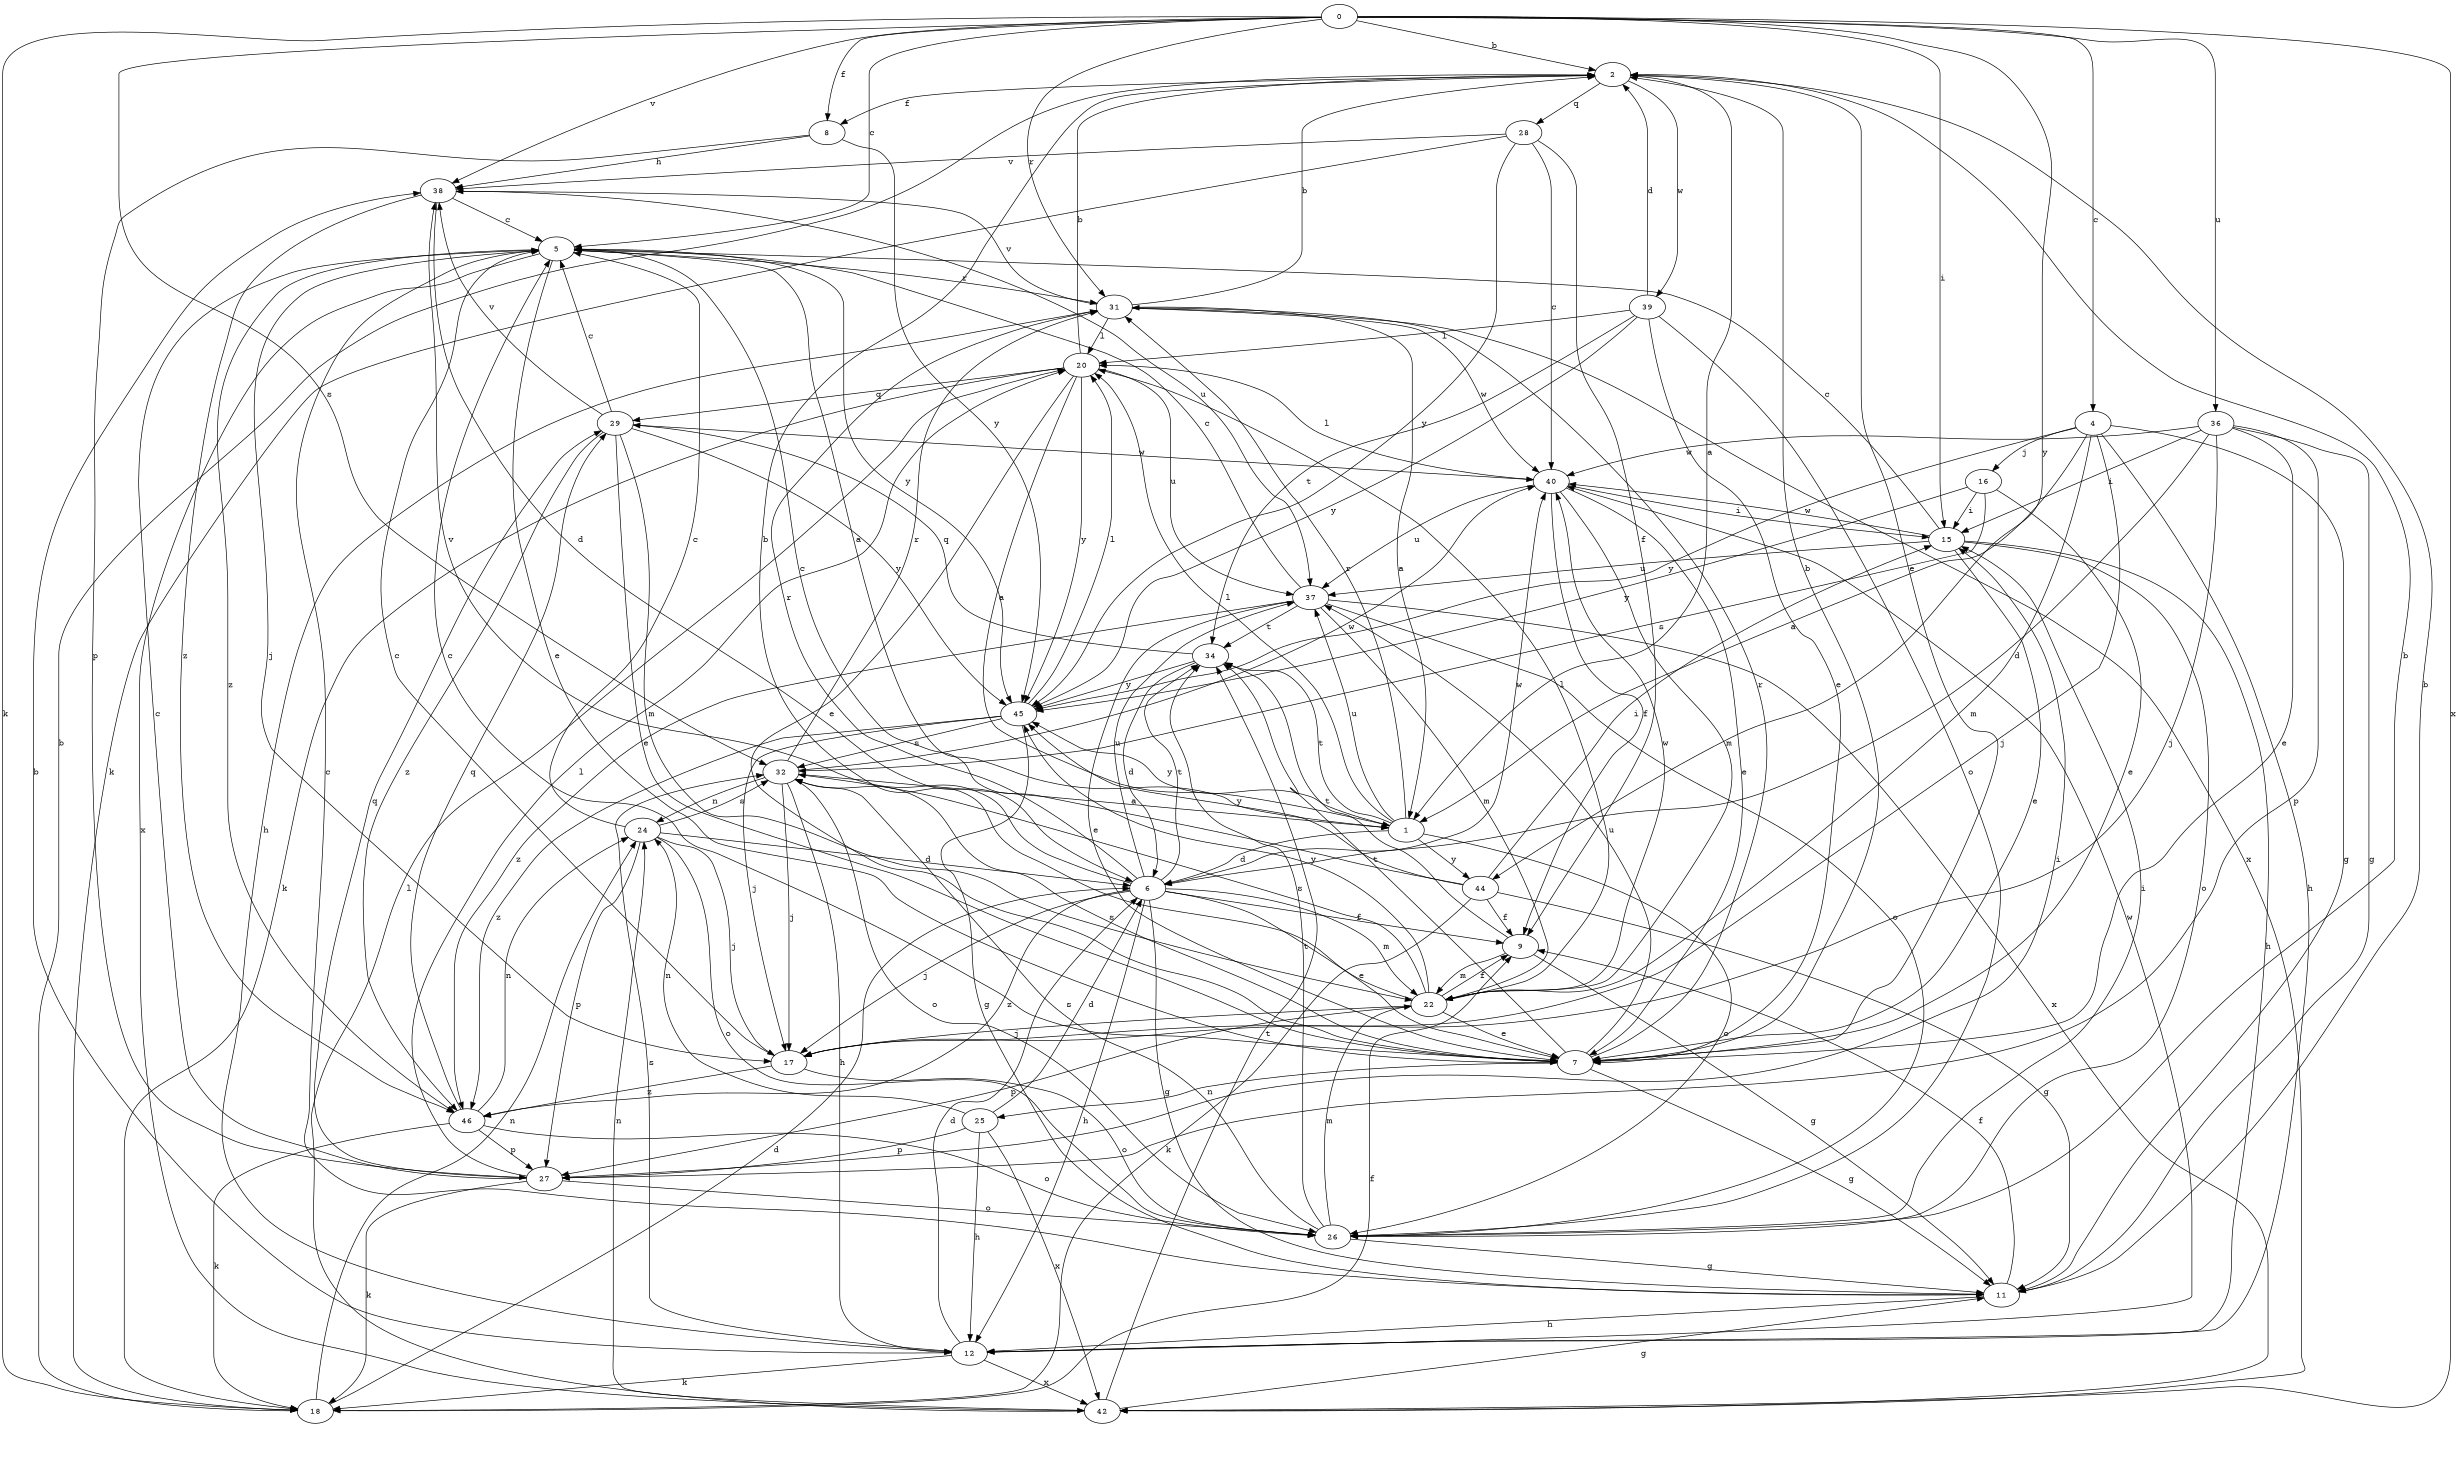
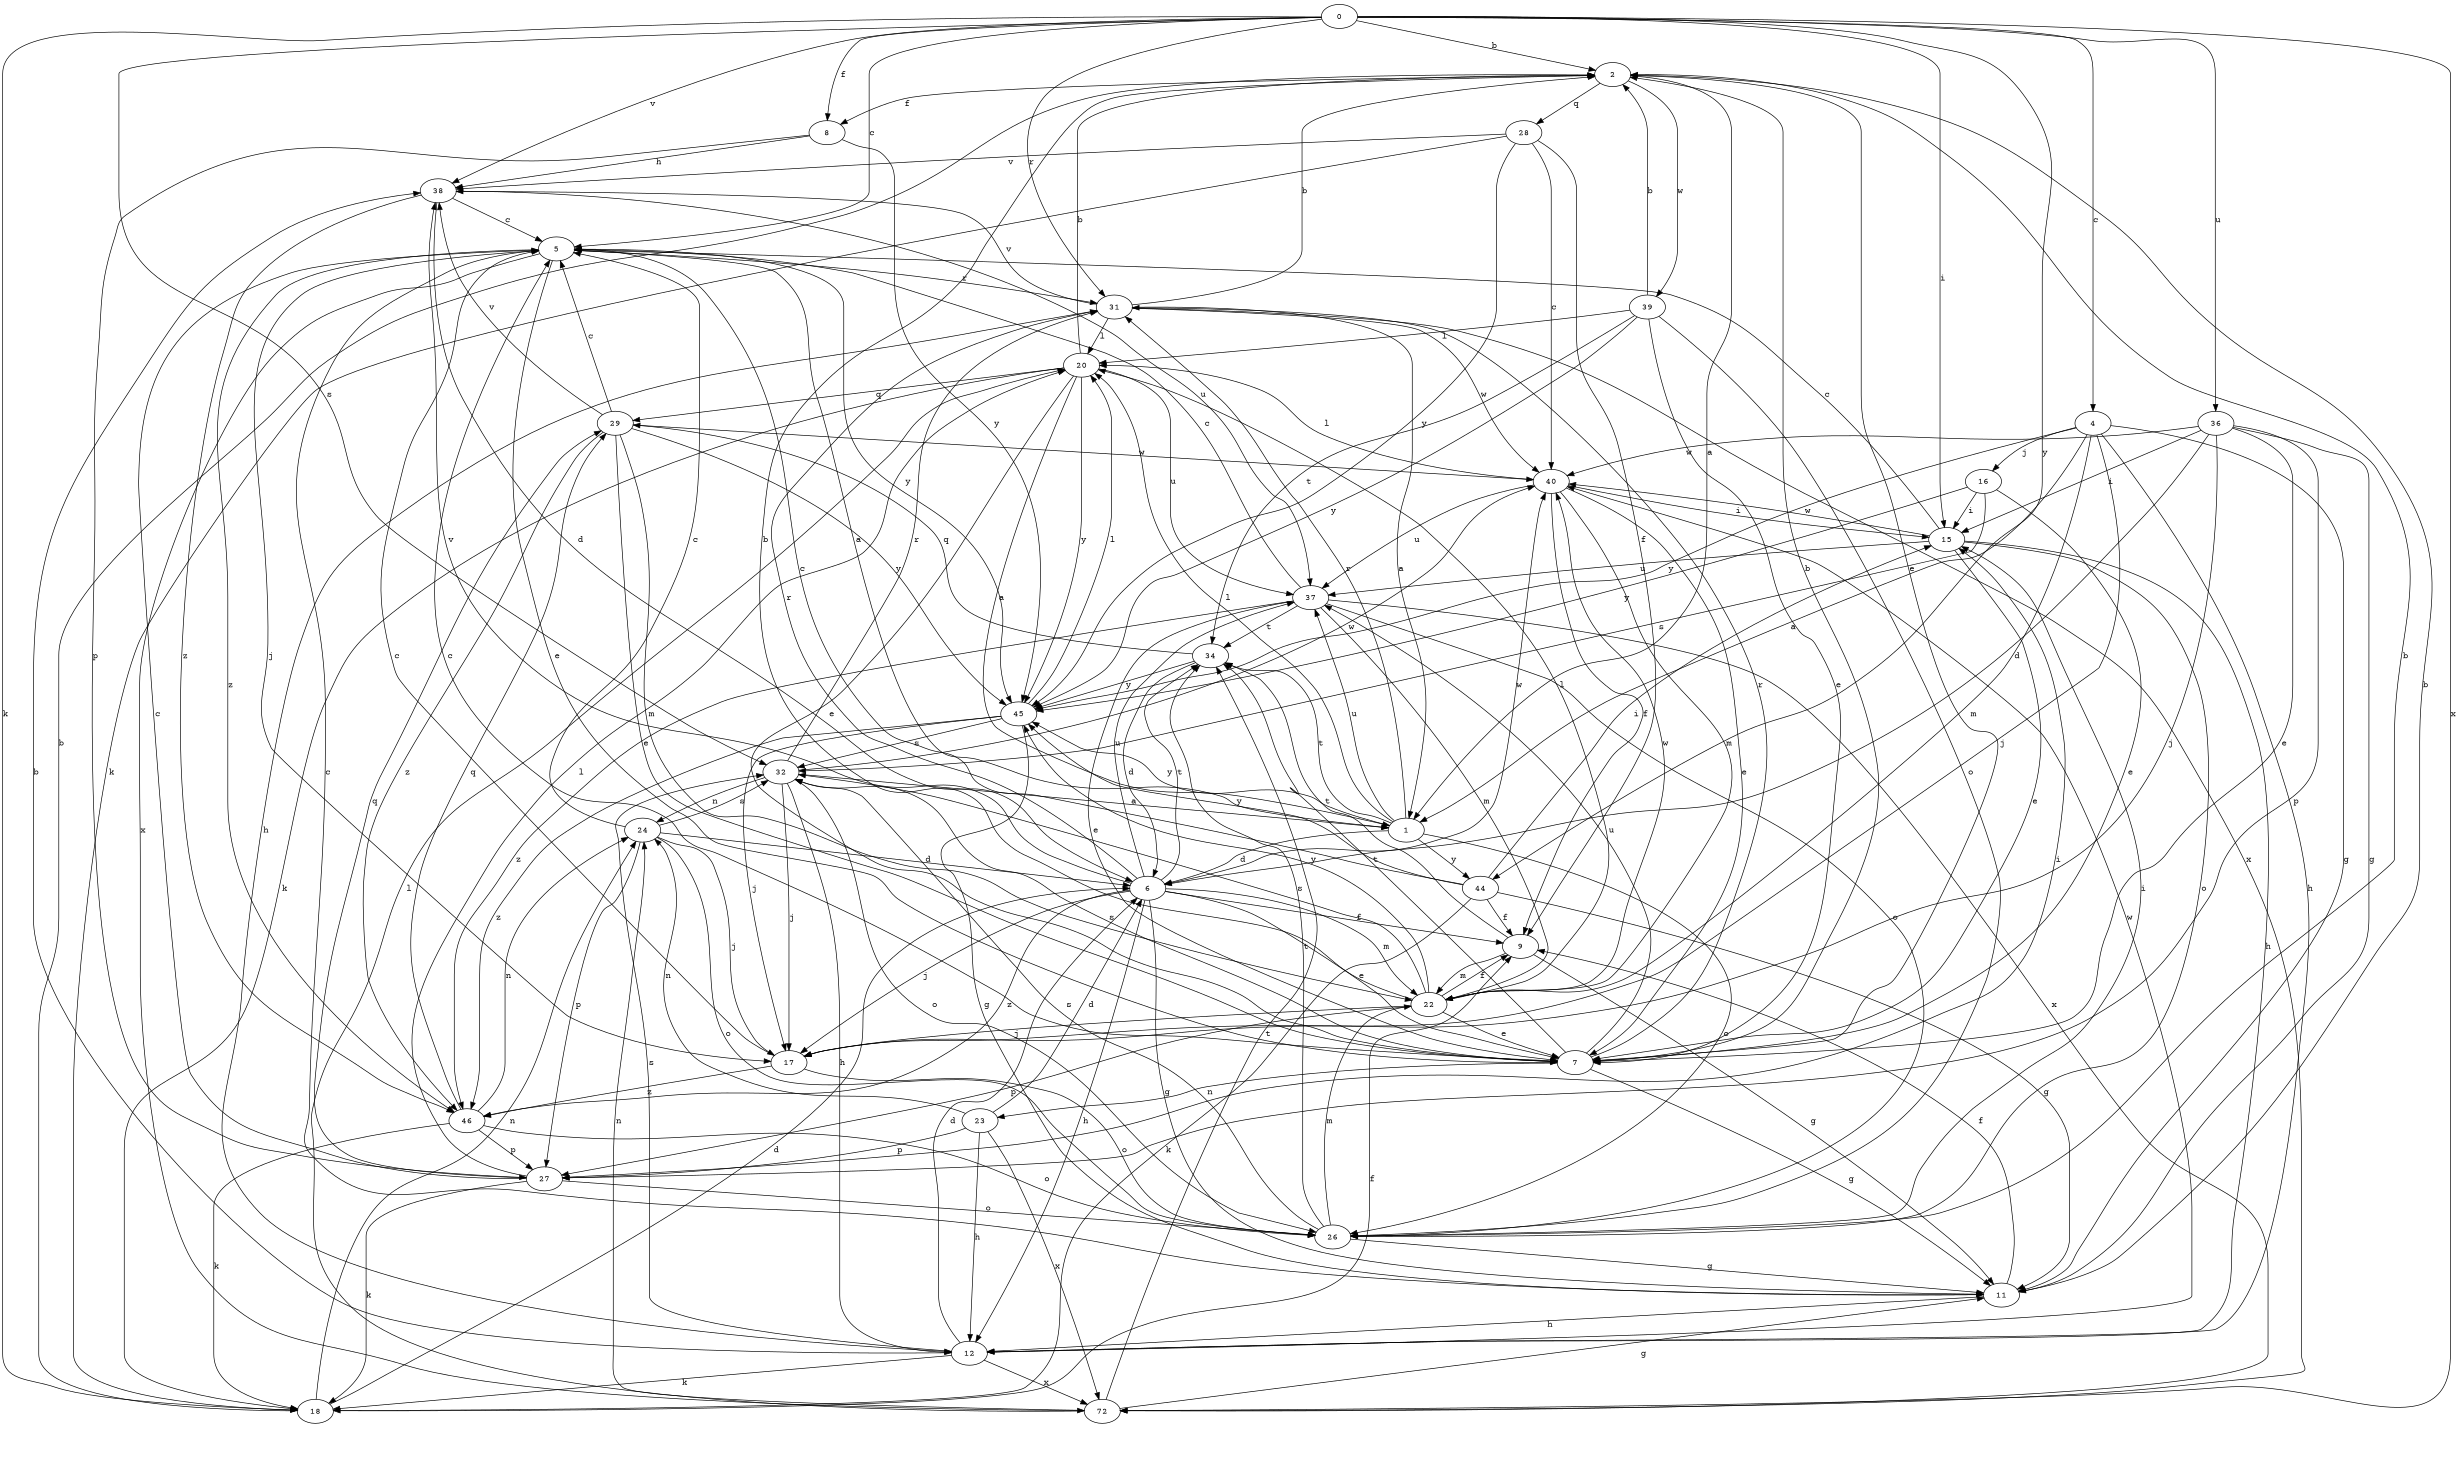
edge "39" -> "2": label "d" -> "b"
node "25": label "25" -> "23"
node "42": label "42" -> "72"
